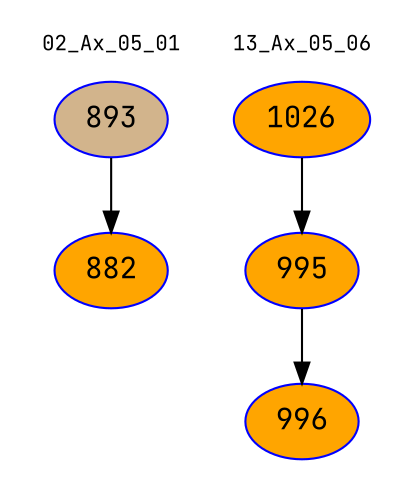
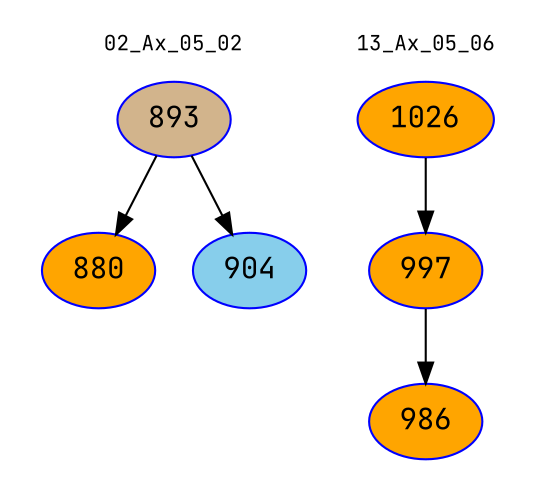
cluster "02_Ax_05_01": label "02_Ax_05_01" -> "02_Ax_05_02"
node "882": label "882" -> "880"
node "904": added
node "995": label "995" -> "997"
node "996": label "996" -> "986"
